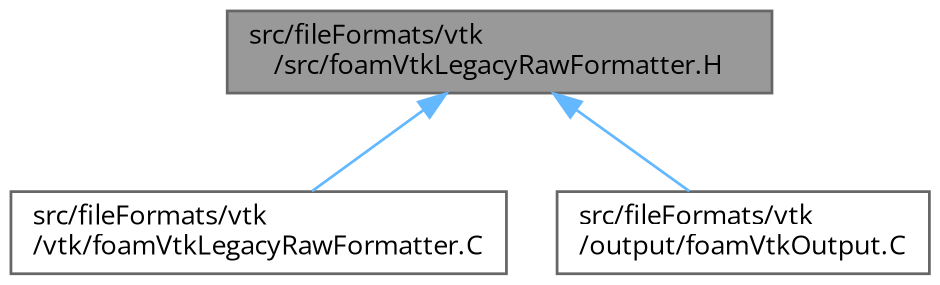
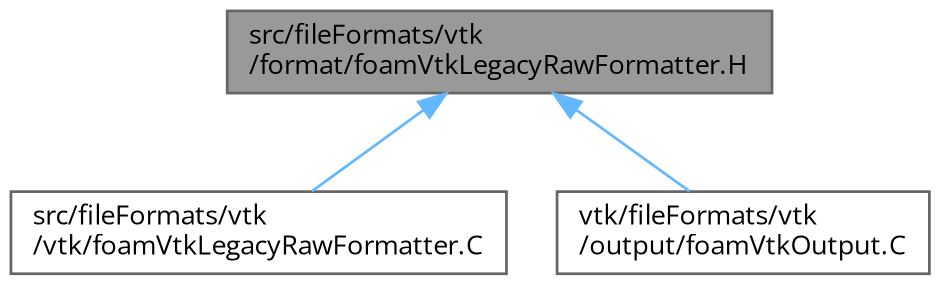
node "src/fileFormats/vtk /src/foamVtkLegacyRawFormatter.H": label "src/fileFormats/vtk /src/foamVtkLegacyRawFormatter.H" -> "src/fileFormats/vtk /format/foamVtkLegacyRawFormatter.H"
node "src/fileFormats/vtk /output/foamVtkOutput.C": label "src/fileFormats/vtk /output/foamVtkOutput.C" -> "vtk/fileFormats/vtk /output/foamVtkOutput.C"
